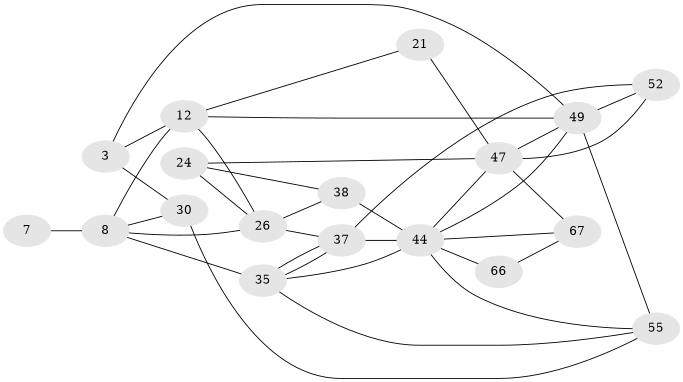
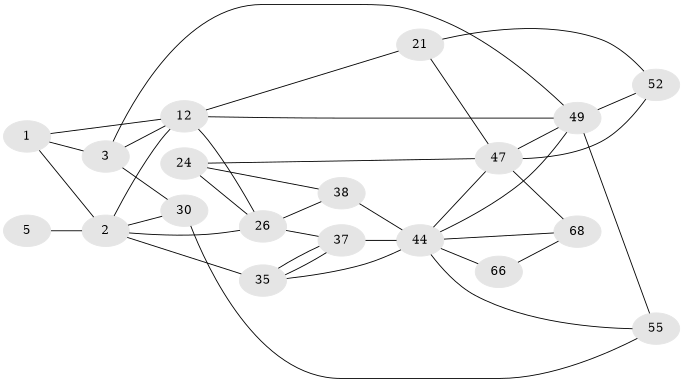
edge "52" -- "37": now "52" -- "21"
node "1": added
node "7": label "7" -> "5"
node "8": label "8" -> "2"
node "67": label "67" -> "68"
edge "35" -- "55": removed
